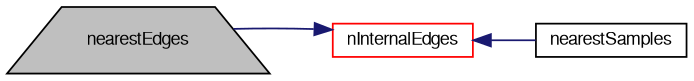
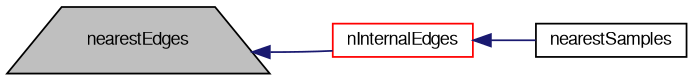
edge "nearestEdges" -> "nInternalEdges": reversed
